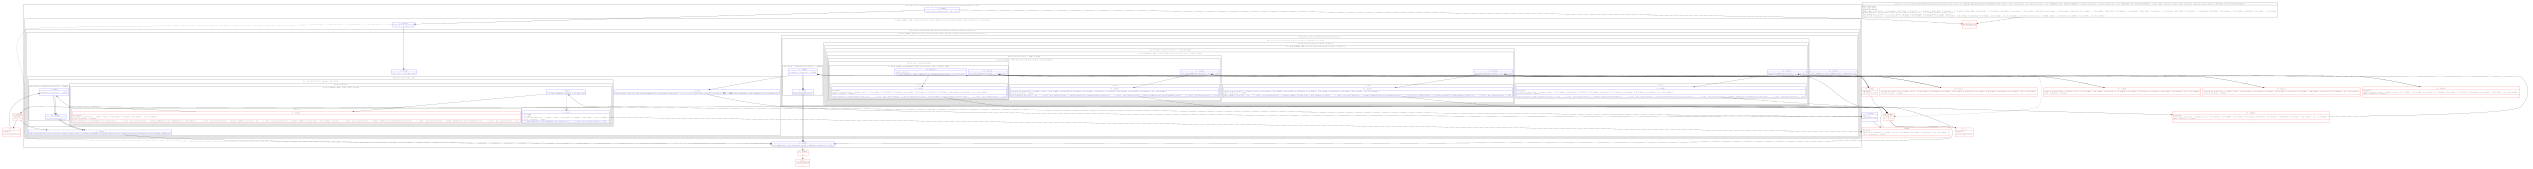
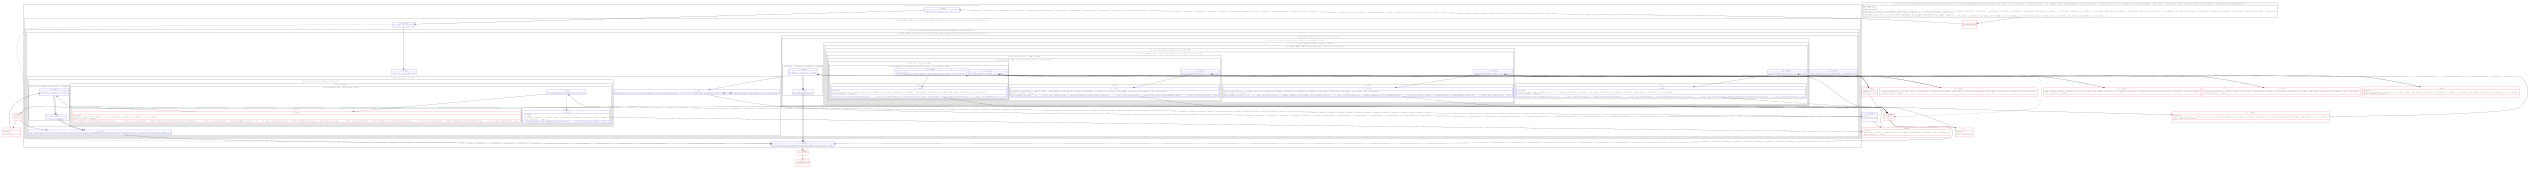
edge "1: 0x0000" -> "0: ?": reversed
